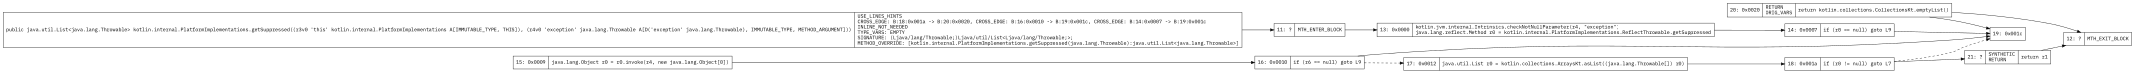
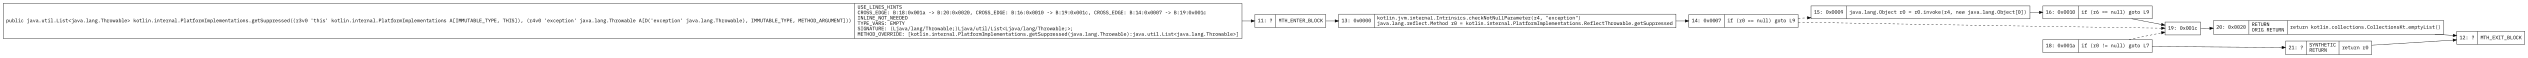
node "20: 0x0020": text "ORIG_VARS" -> "ORIG_RETURN"
edge "14: 0x0007" -> "15: 0x0009": added
edge "20: 0x0020" -> "19: 0x001c": reversed
edge "14: 0x0007" -> "19: 0x001c": style solid -> dashed
node "21: ?": text "return r1" -> "return r0"
node "17: 0x0012": removed
